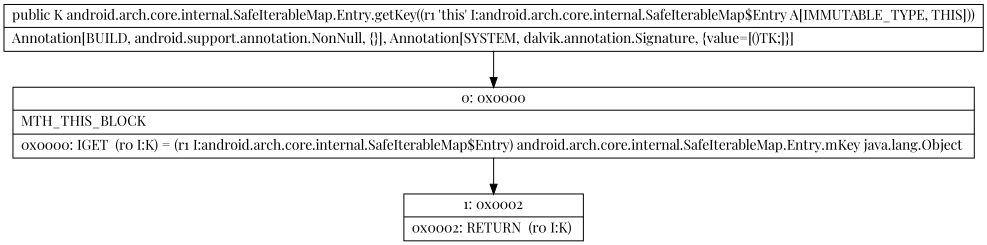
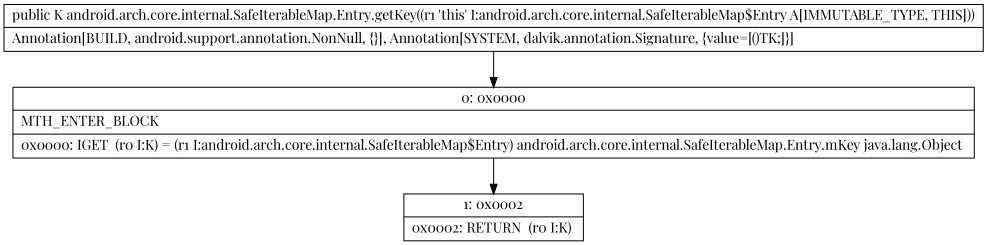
node "0: 0x0000": text "MTH_THIS_BLOCK" -> "MTH_ENTER_BLOCK"
